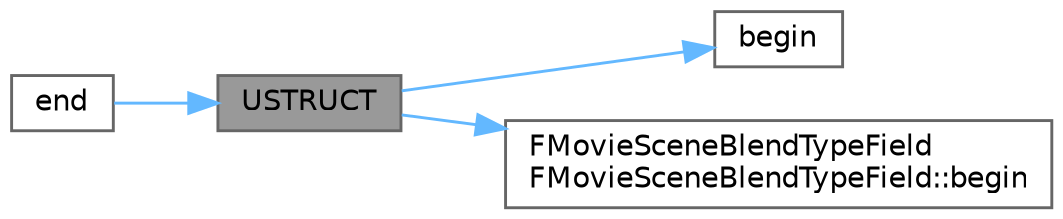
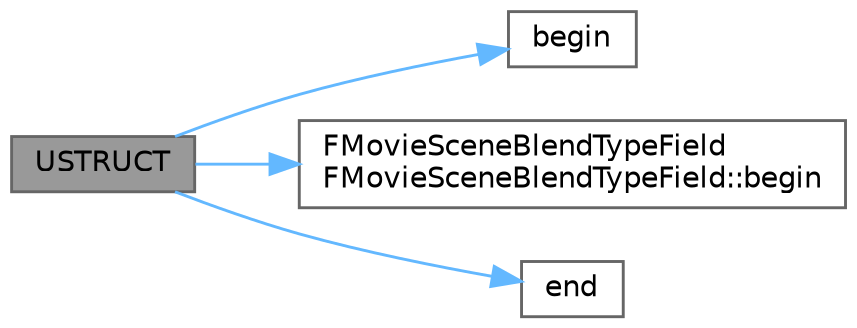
edge "end" -> "USTRUCT": reversed
